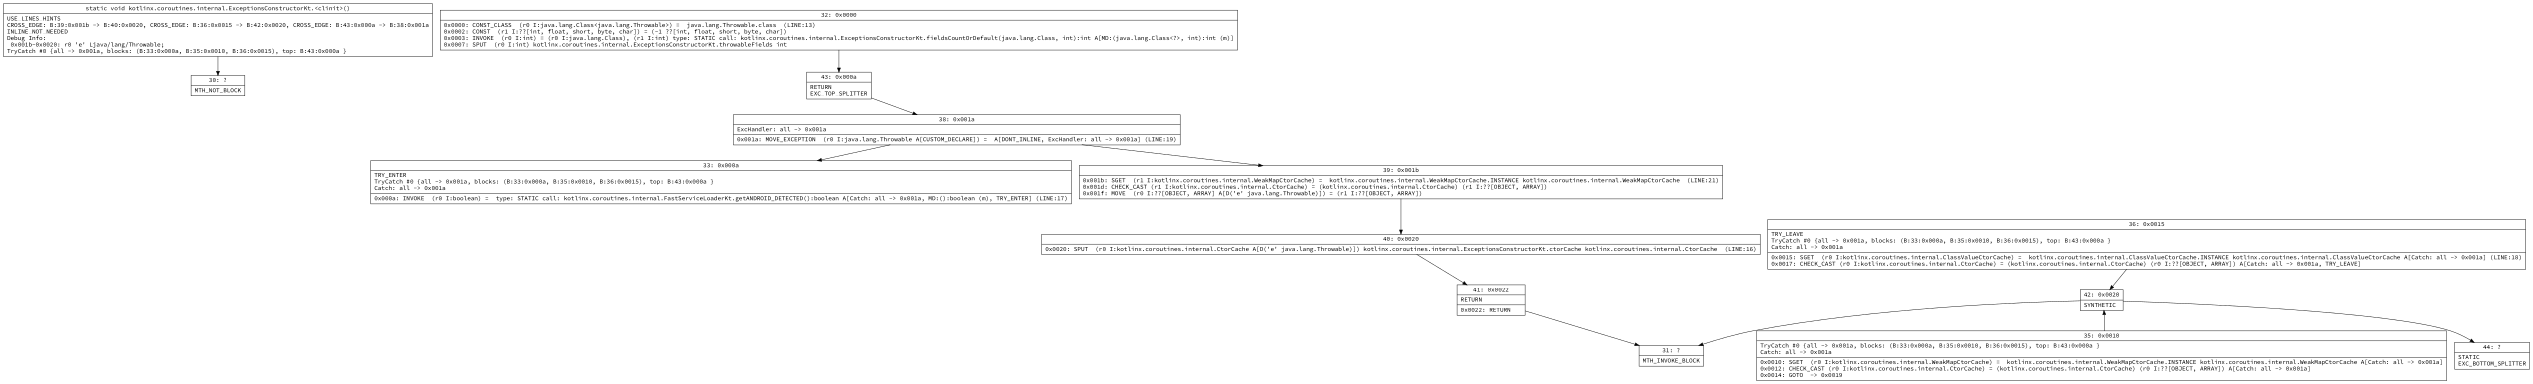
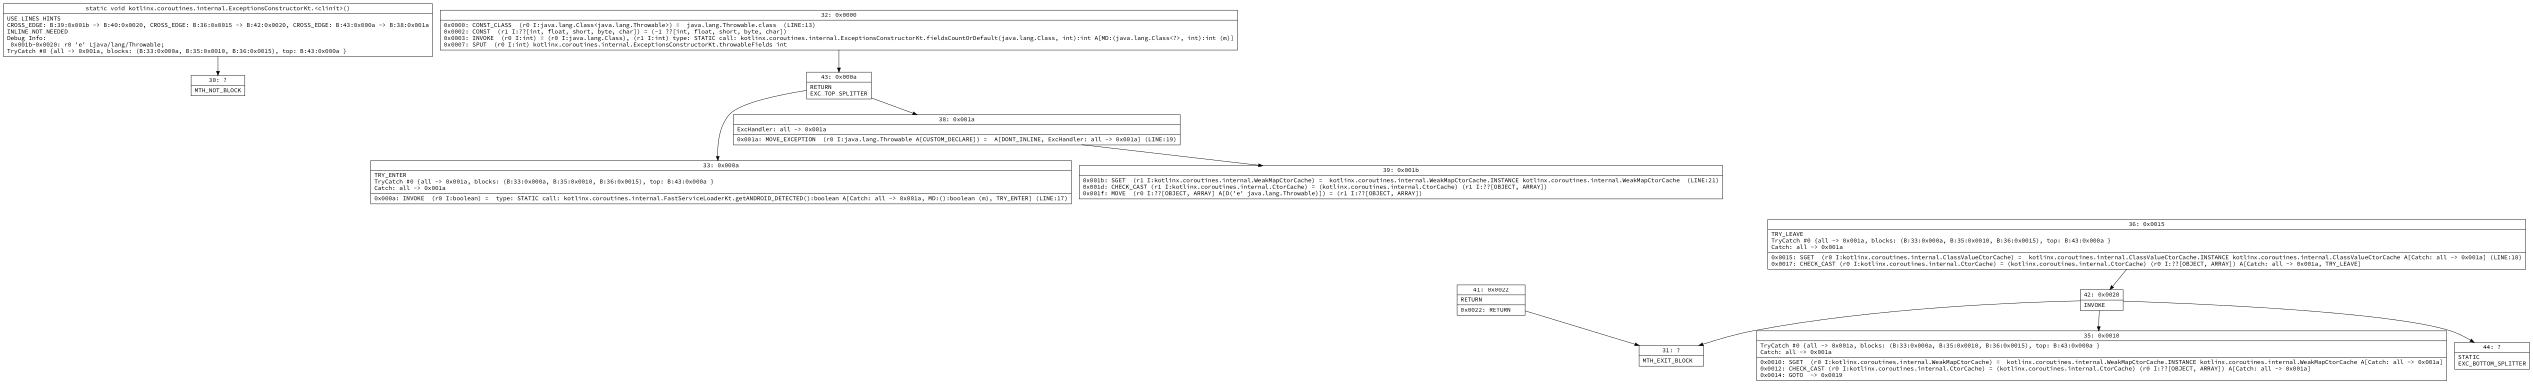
edge "38: 0x001a" -> "33: 0x000a": now "43: 0x000a" -> "33: 0x000a"
node "40: 0x0020": removed
node "42: 0x0020": text "SYNTHETIC" -> "INVOKE"
edge "35: 0x0010" -> "42: 0x0020": reversed
node "31: ?": text "MTH_INVOKE_BLOCK" -> "MTH_EXIT_BLOCK"
